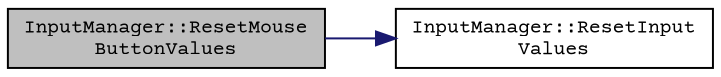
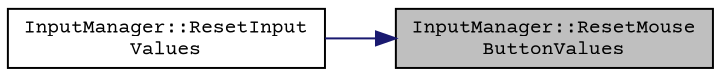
edge "InputManager::ResetMouse ButtonValues" -> "InputManager::ResetInput Values": reversed
